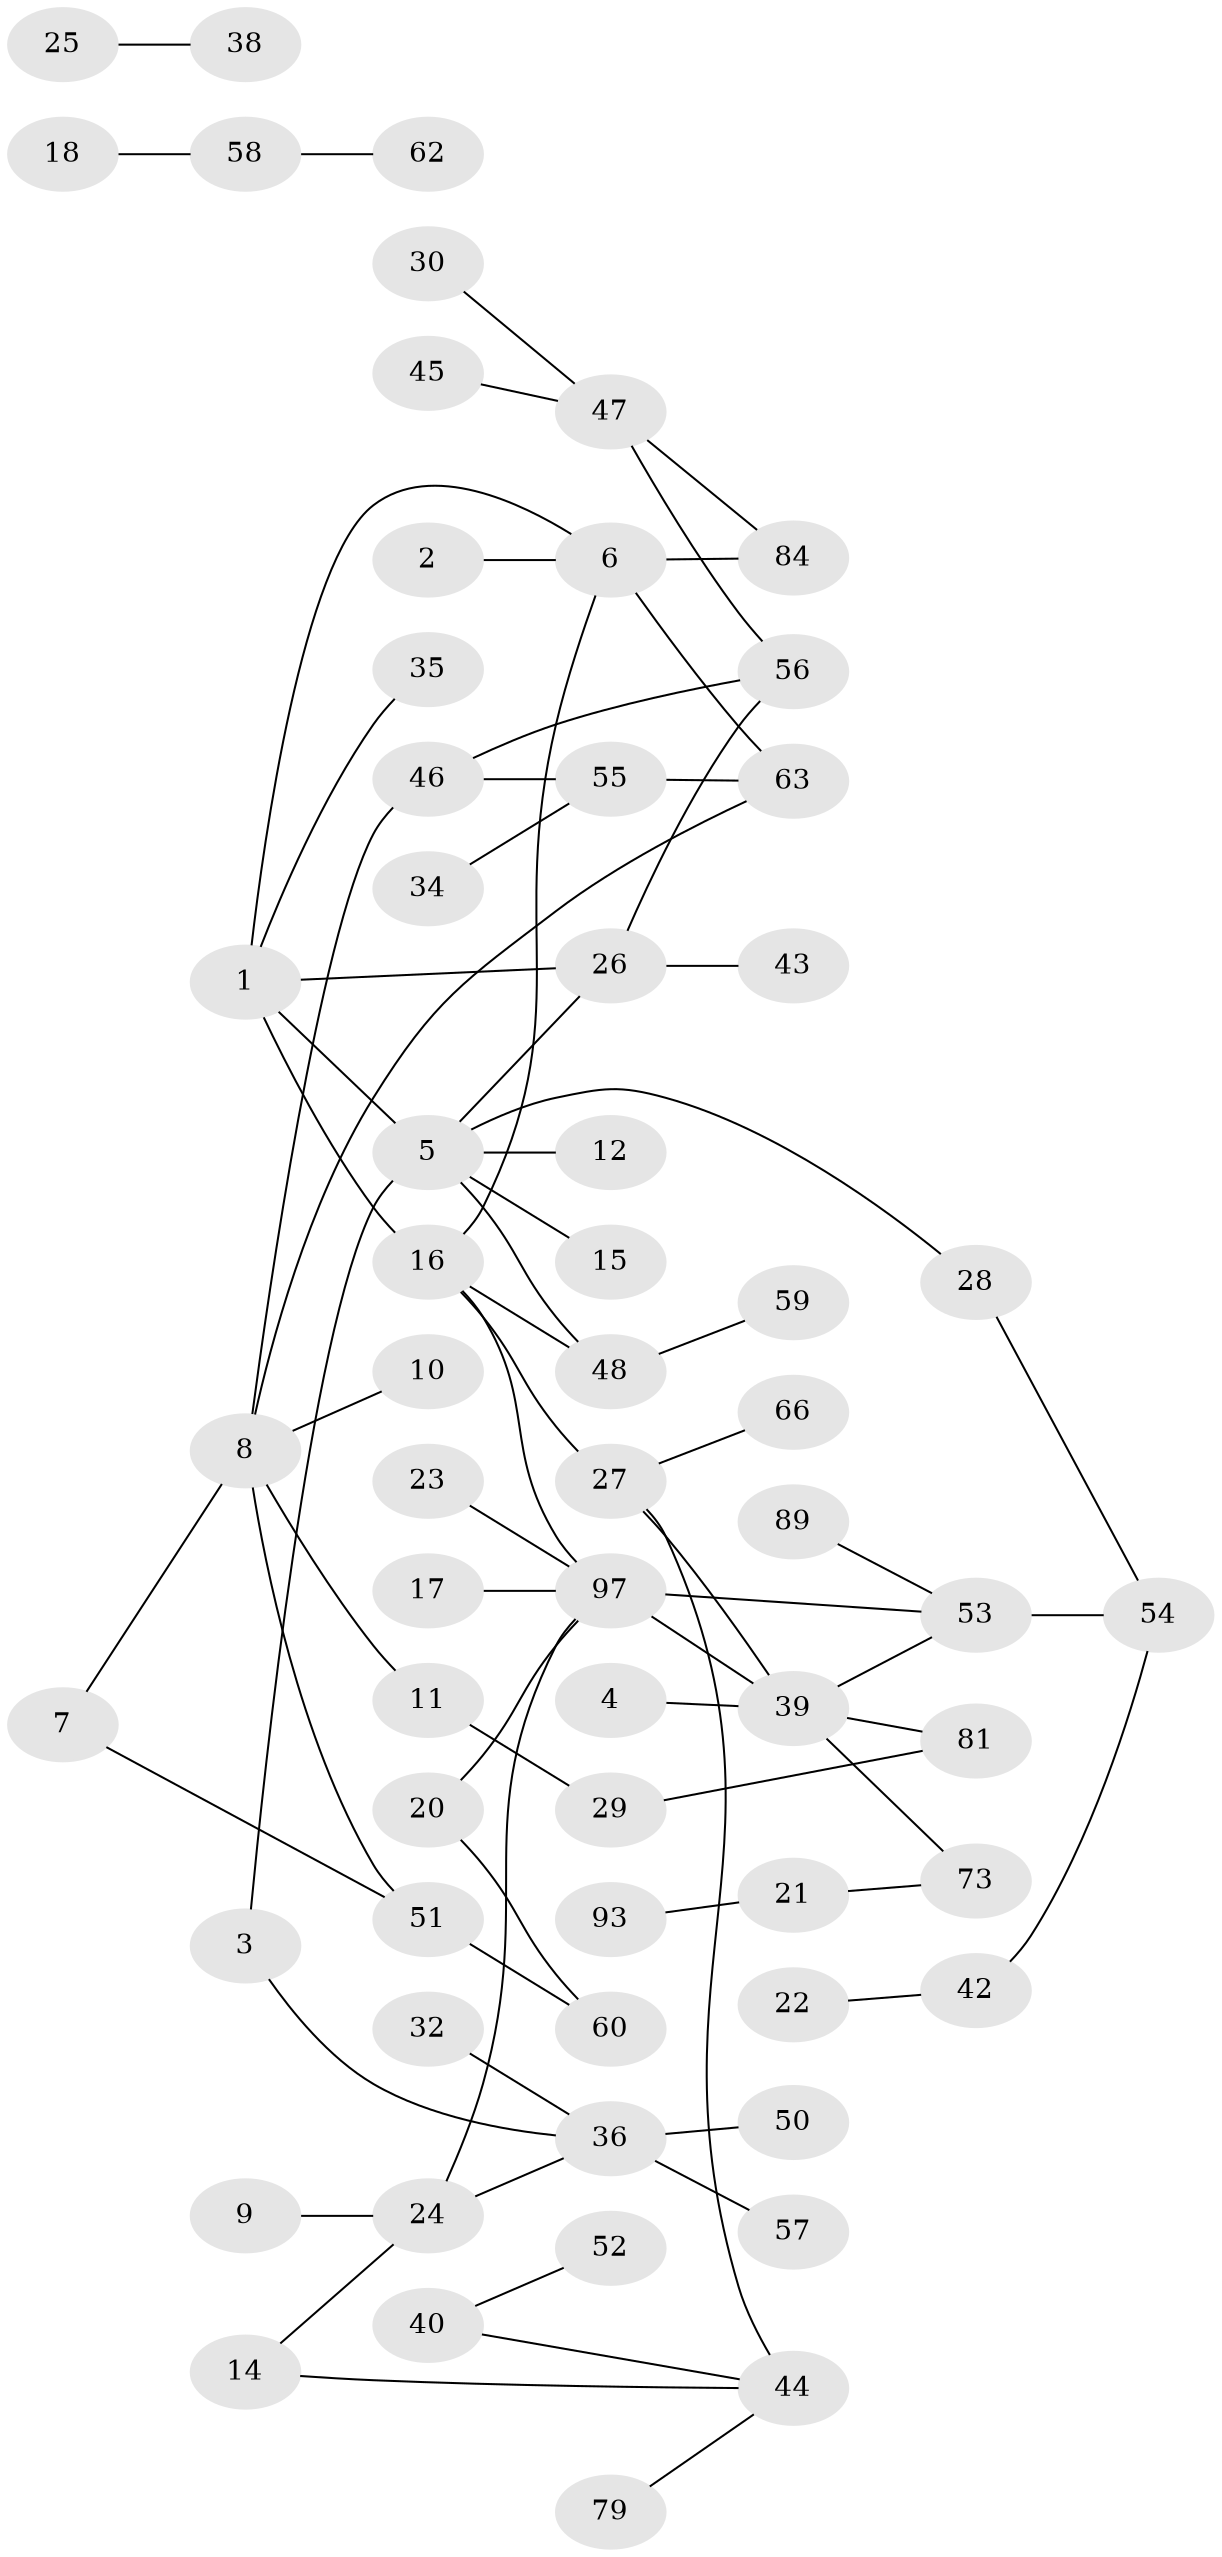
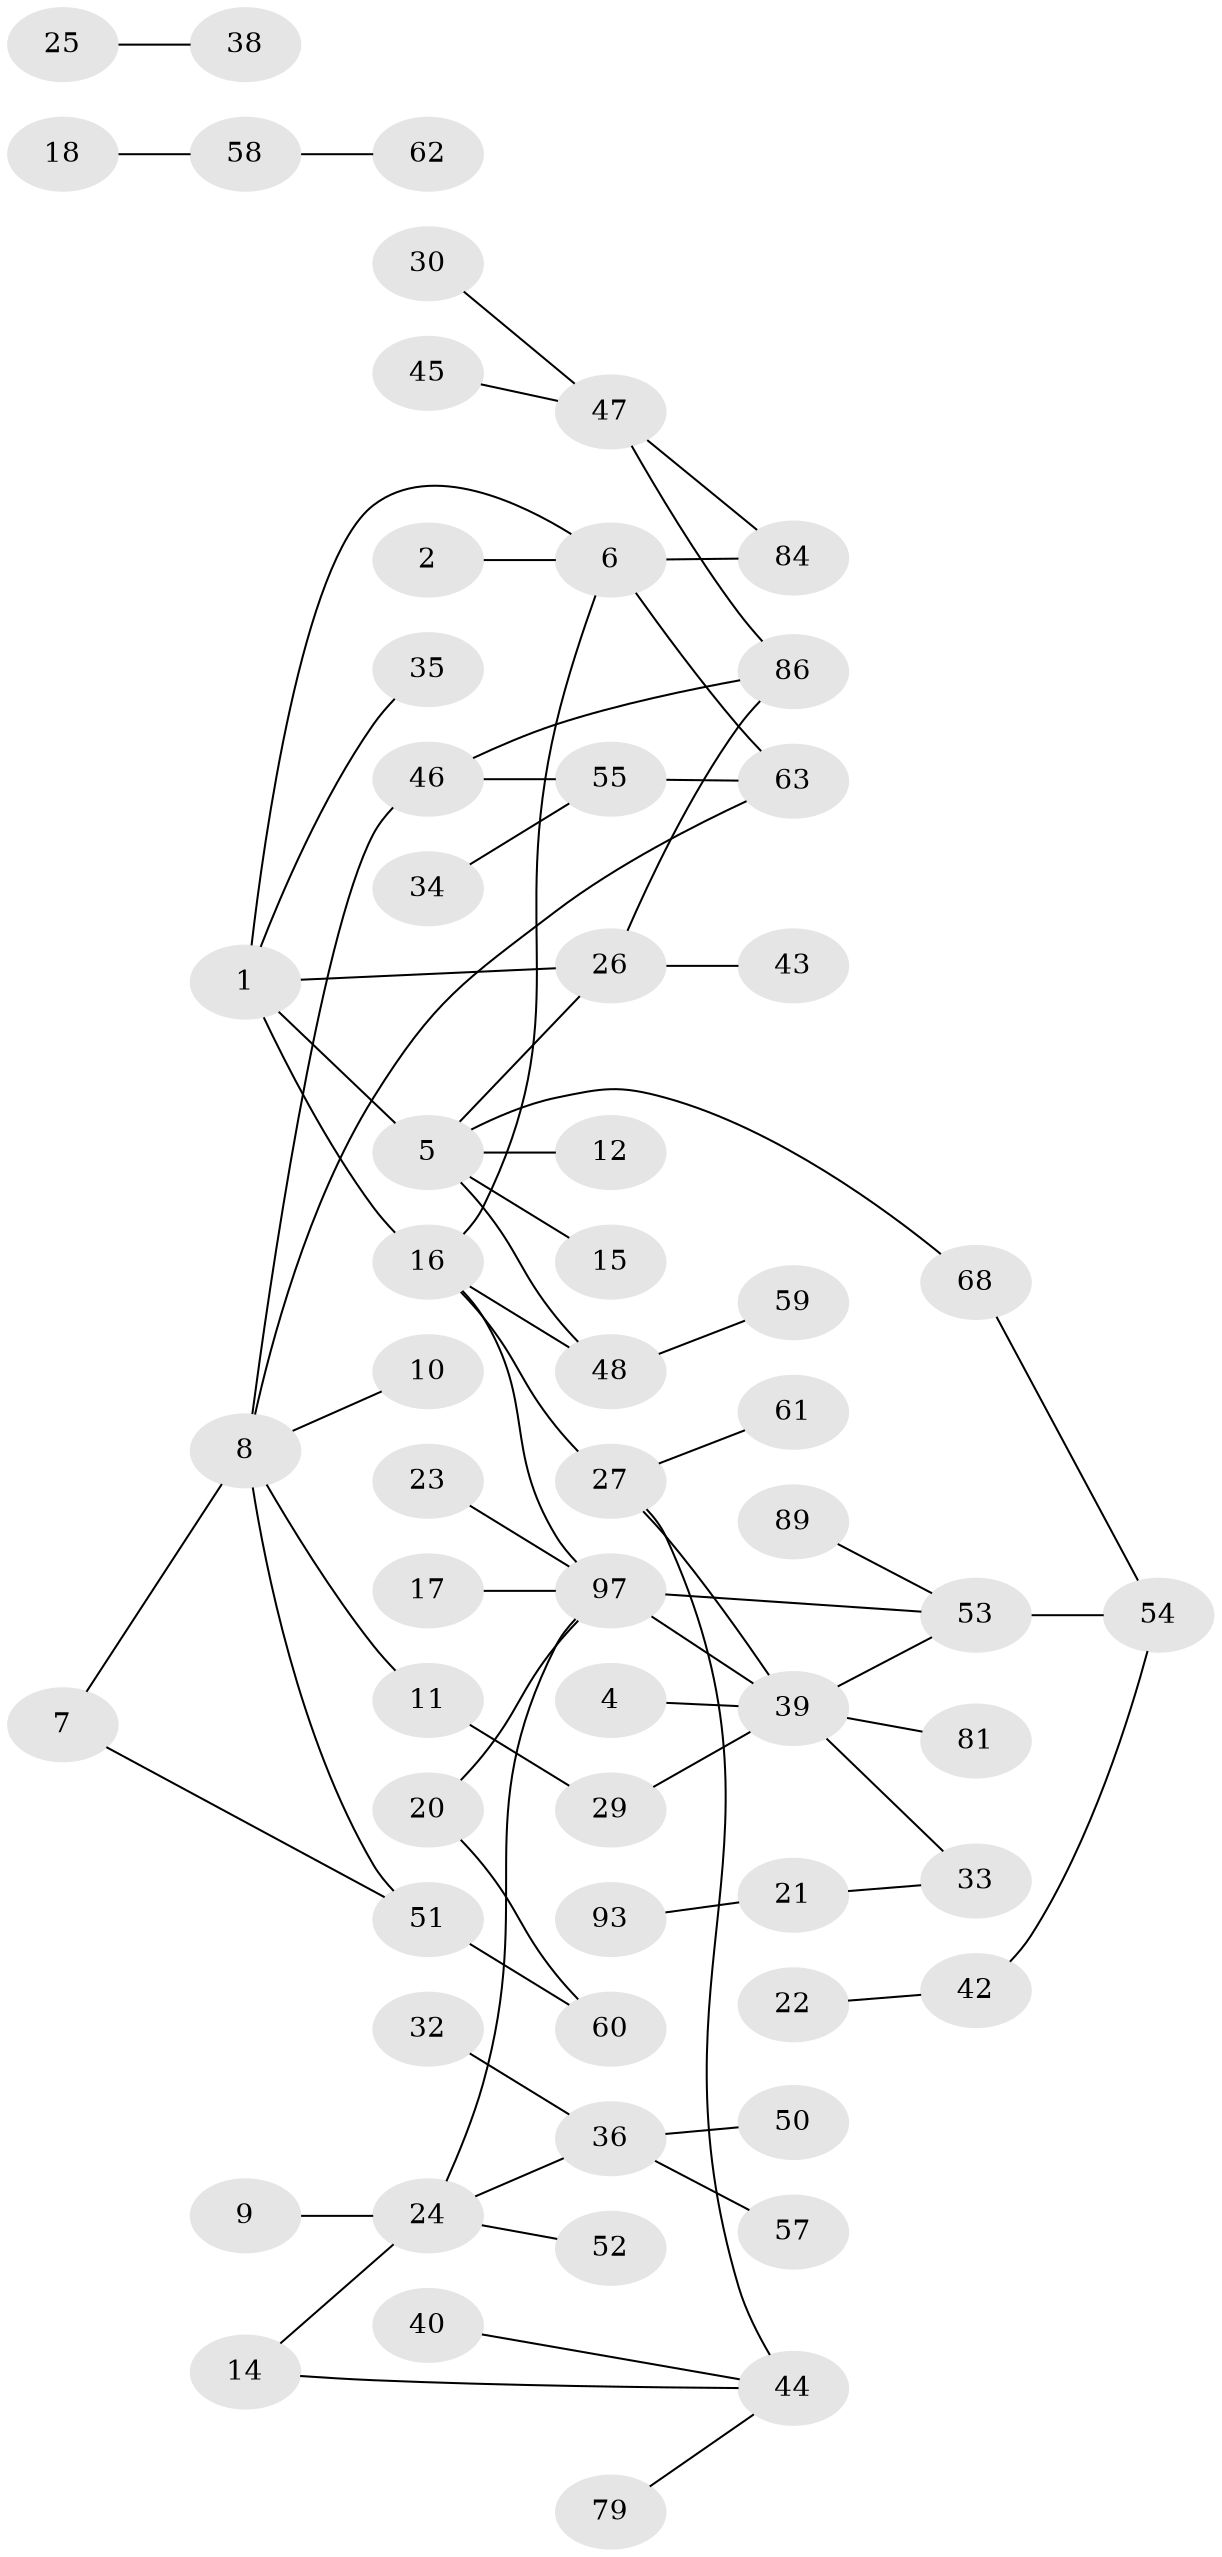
node "56": label "56" -> "86"
node "28": label "28" -> "68"
node "66": label "66" -> "61"
edge "81" -- "29": now "39" -- "29"
node "73": label "73" -> "33"
node "3": removed
edge "52" -- "40": now "52" -- "24"
